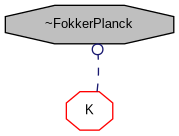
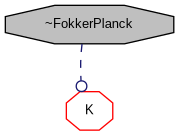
edge "K" -> "~FokkerPlanck": reversed
